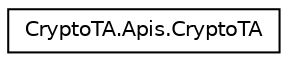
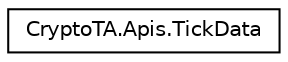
node "CryptoTA.Apis.CryptoTA": label "CryptoTA.Apis.CryptoTA" -> "CryptoTA.Apis.TickData"
